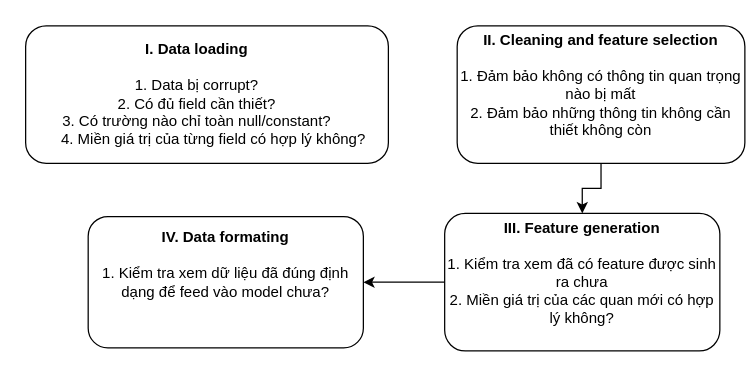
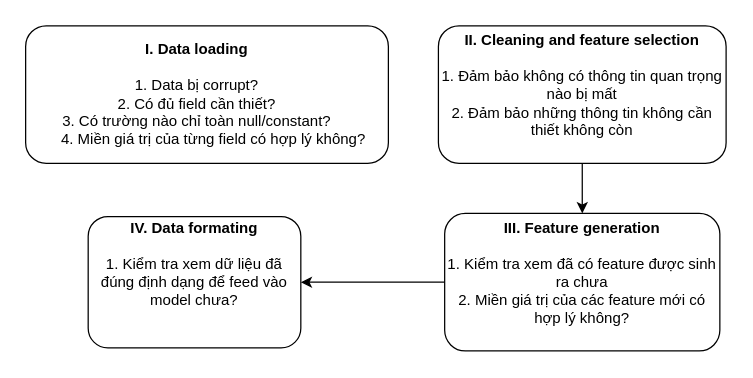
node "II. Cleaning and feature selection 1. Đảm bảo không có thông tin quan trọng nào bị mất 2. Đảm bảo những thông tin không cần thiết không còn": moved (601, 94) -> (582, 94)
node "IV. Data formating 1. Kiểm tra xem dữ liệu đã đúng định dạng để feed vào model chưa?": size 275x131 -> 213x131
node "III. Feature generation 1. Kiểm tra xem đã có feature được sinh ra chưa 2. Miền giá trị của các quan mới có hợp lý không?": label "III. Feature generation 1. Kiểm tra xem đã có feature được sinh ra chưa 2. Miền giá trị của các quan mới có hợp lý không?" -> "III. Feature generation 1. Kiểm tra xem đã có feature được sinh ra chưa 2. Miền giá trị của các feature mới có hợp lý không?"
